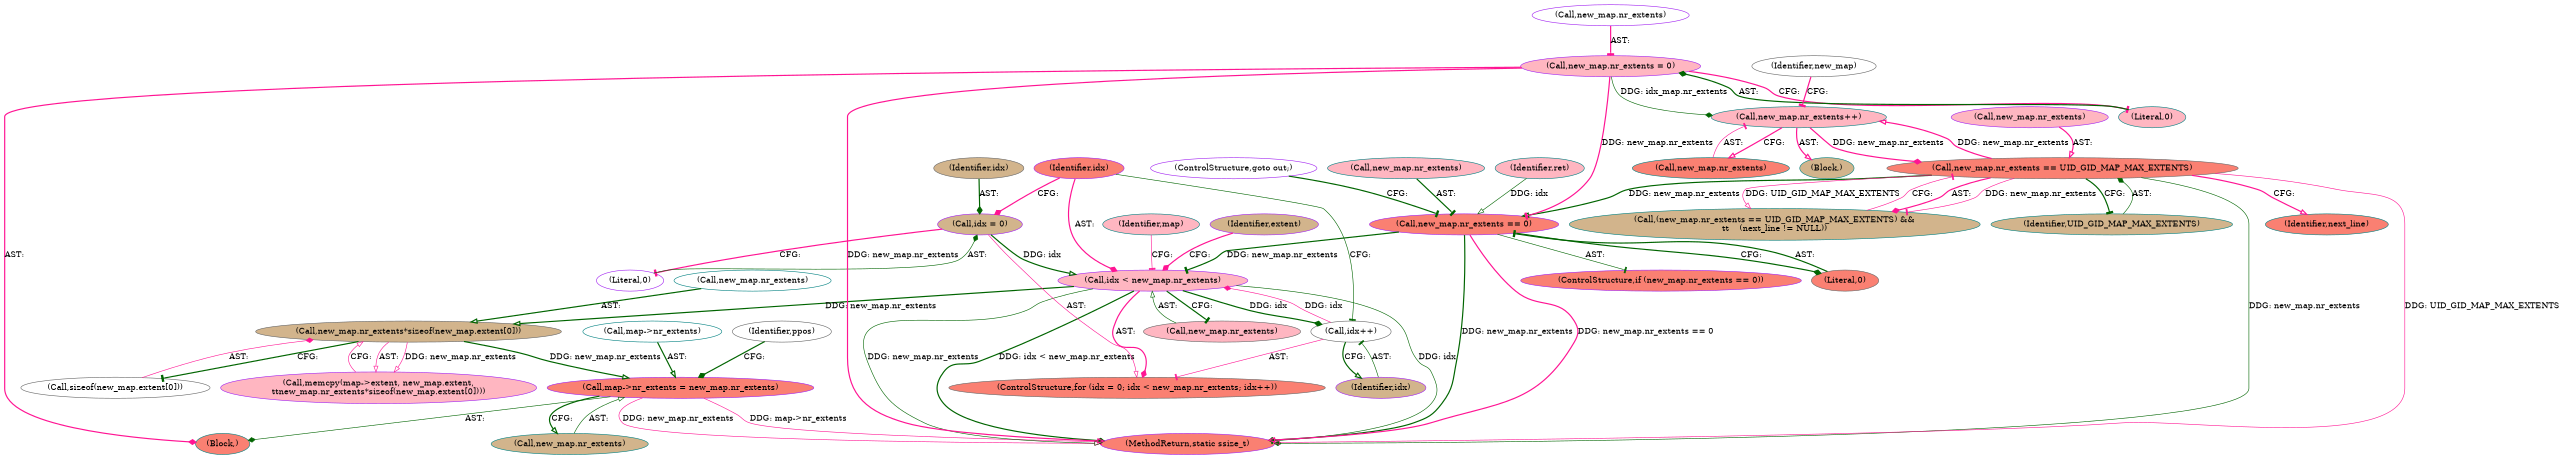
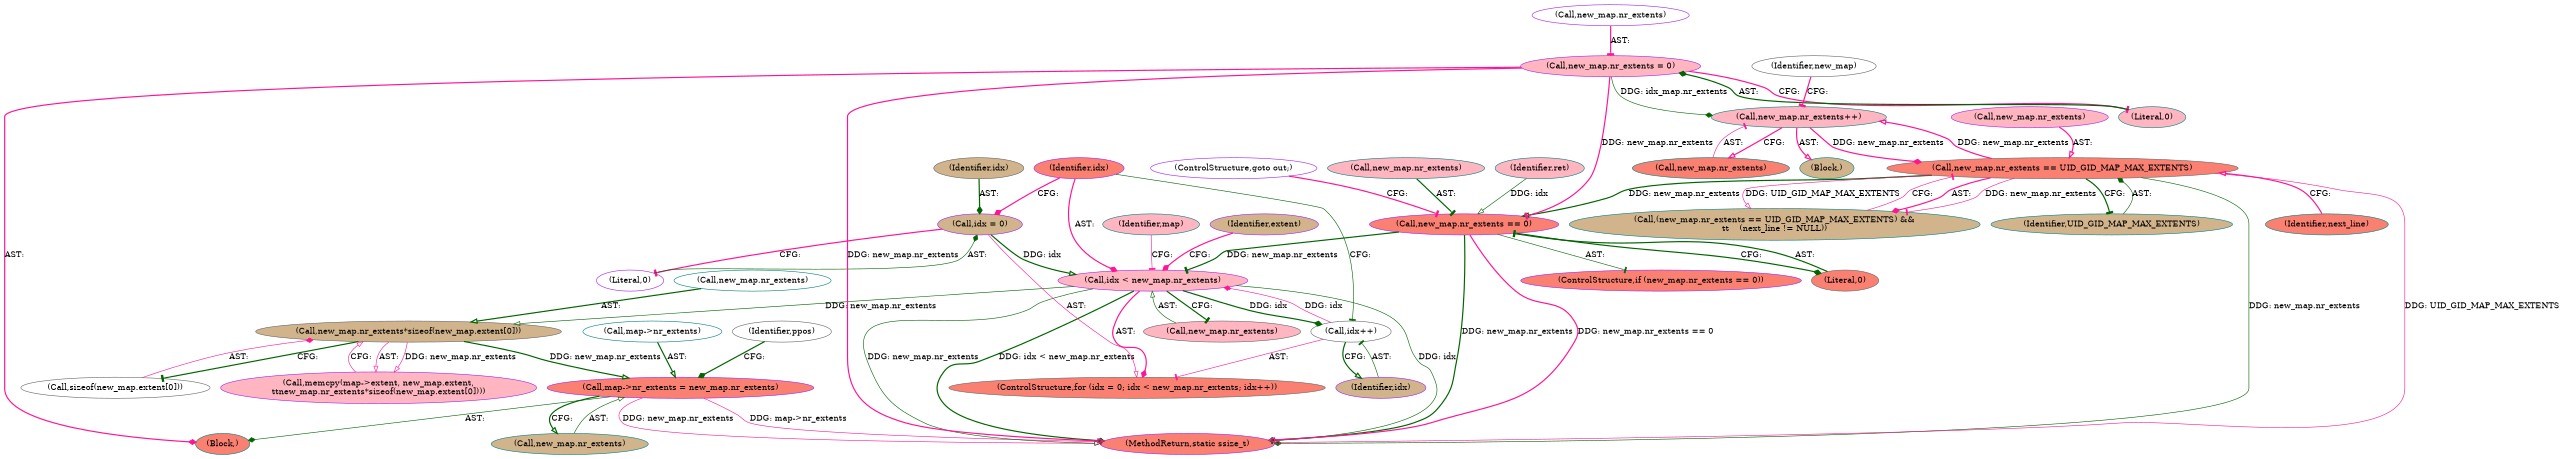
edge "(Call,new_map.nr_extents == UID_GID_MAP_MAX_EXTENTS)" -> "(Identifier,next_line)": reversed
edge "(ControlStructure,goto out;)" -> "(Call,new_map.nr_extents == 0)": color darkgreen -> deeppink
edge "(Call,idx < new_map.nr_extents)" -> "(Call,new_map.nr_extents*sizeof(new_map.extent[0]))": style bold -> solid
